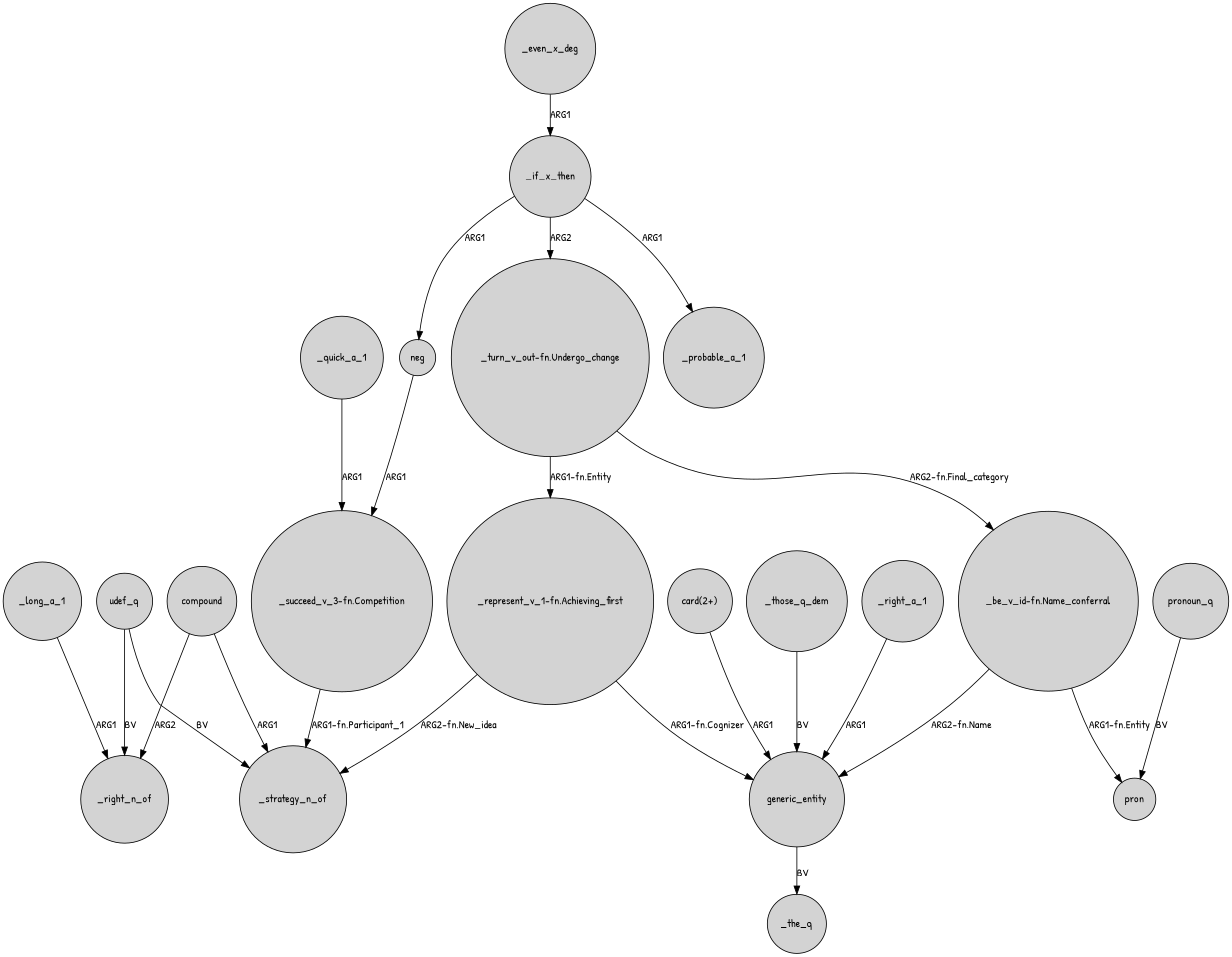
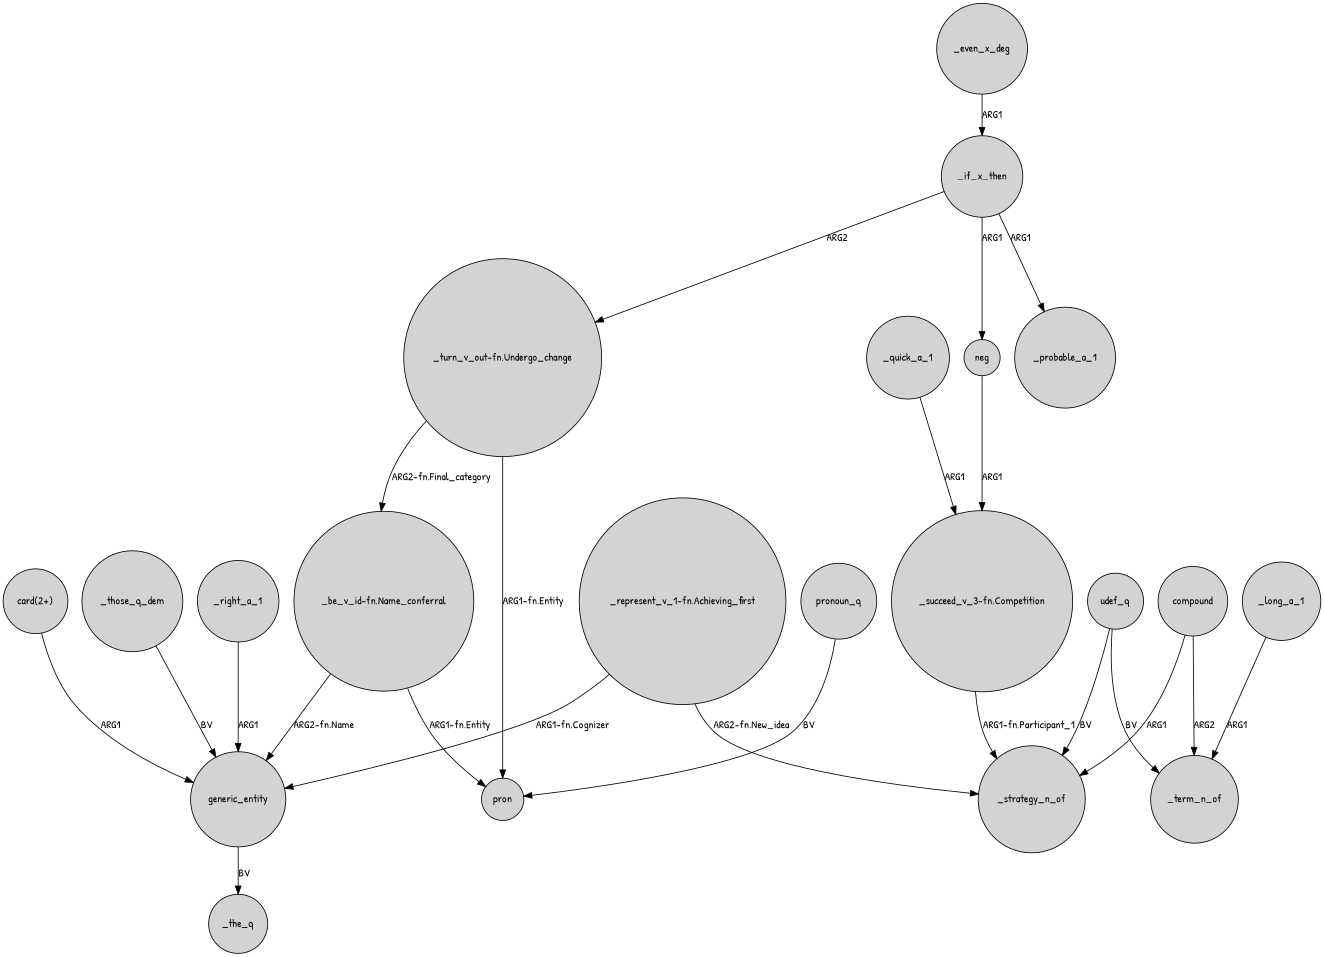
edge "_turn_v_out-fn.Undergo_change" -> "_represent_v_1-fn.Achieving_first": now "_turn_v_out-fn.Undergo_change" -> "pron"
node "_right_n_of": label "_right_n_of" -> "_term_n_of"
